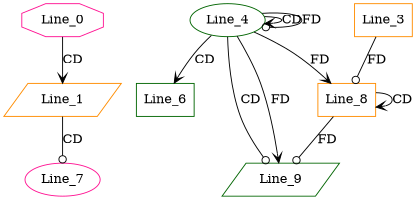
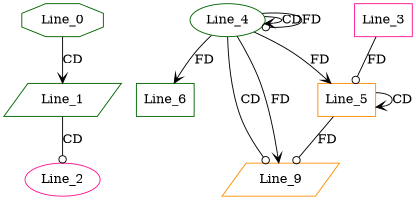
node "Line_0": color deeppink -> darkgreen
node "Line_3": color darkorange -> deeppink
edge "Line_4" -> "Line_6": label "CD" -> "FD"
node "Line_1": color darkorange -> darkgreen
node "Line_8": label "Line_8" -> "Line_5"
node "Line_7": label "Line_7" -> "Line_2"
node "Line_9": color darkgreen -> darkorange
